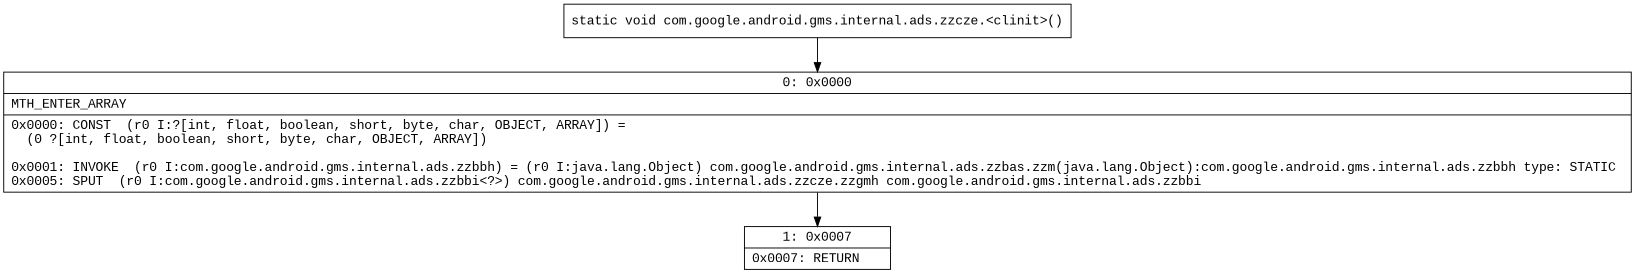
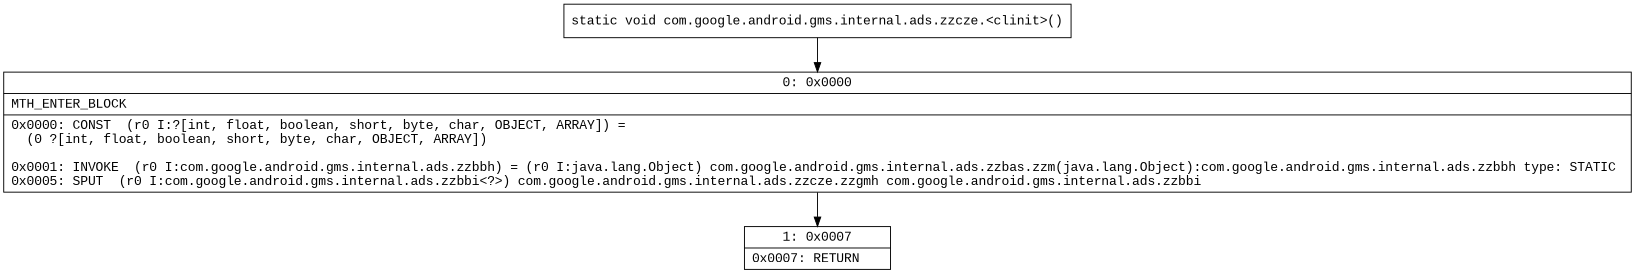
node "0: 0x0000": text "MTH_ENTER_ARRAY" -> "MTH_ENTER_BLOCK"
